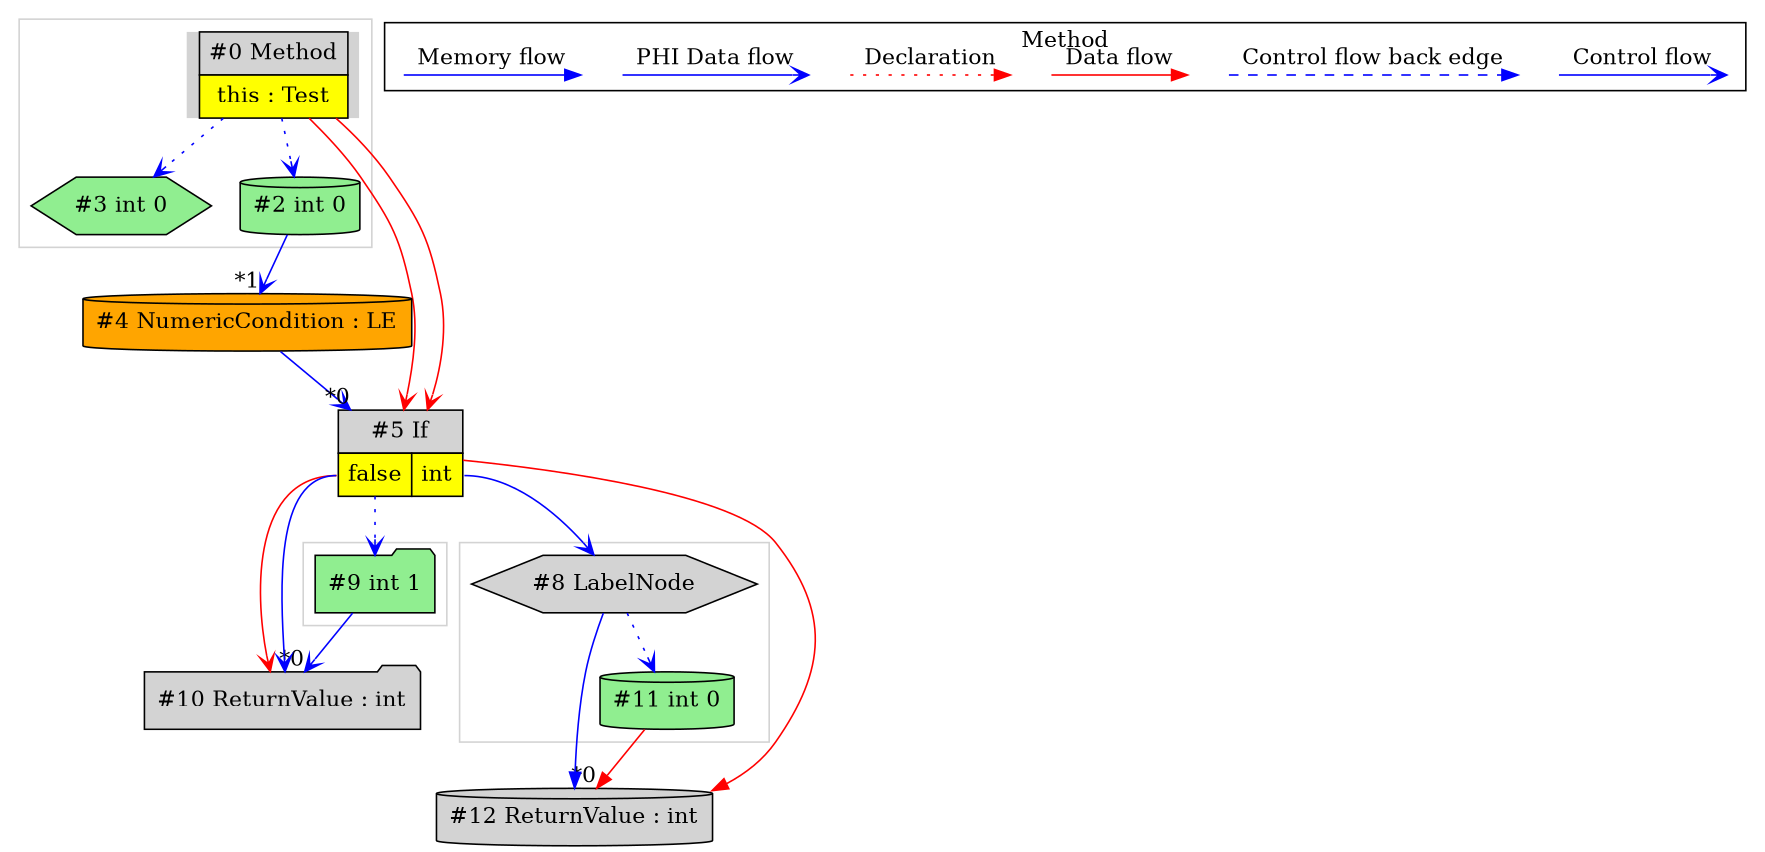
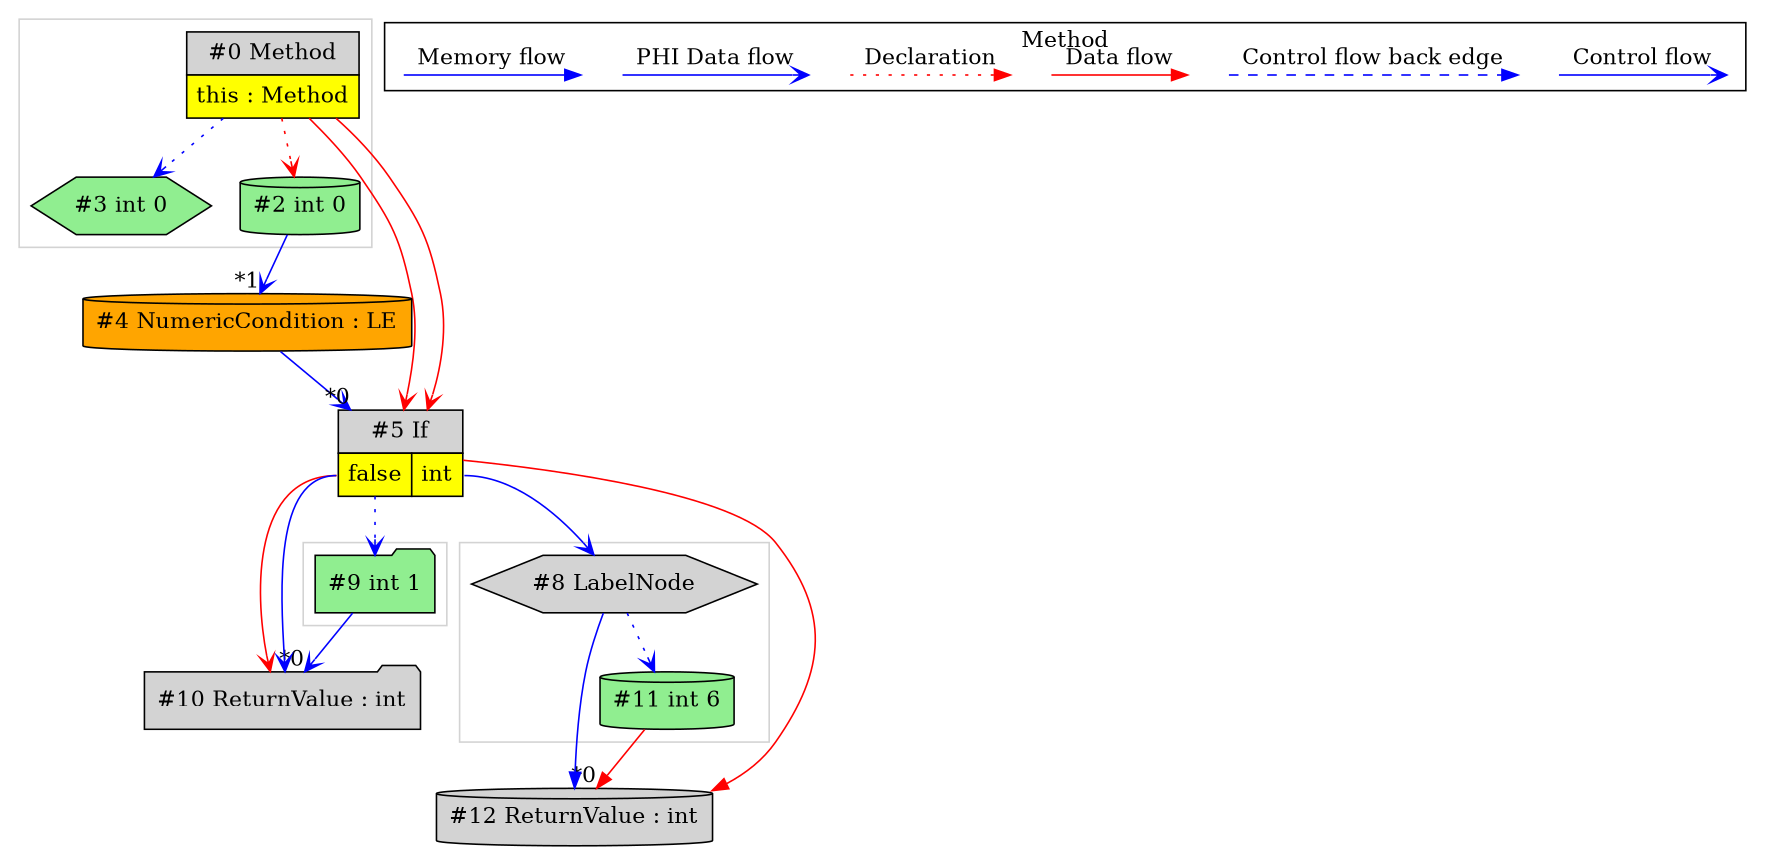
node "#0 Method": text "this : Test" -> "this : Method"
edge "#0 Method" -> "#2 int 0": color blue -> red
node "#11 int 0": label "#11 int 0" -> "#11 int 6"
